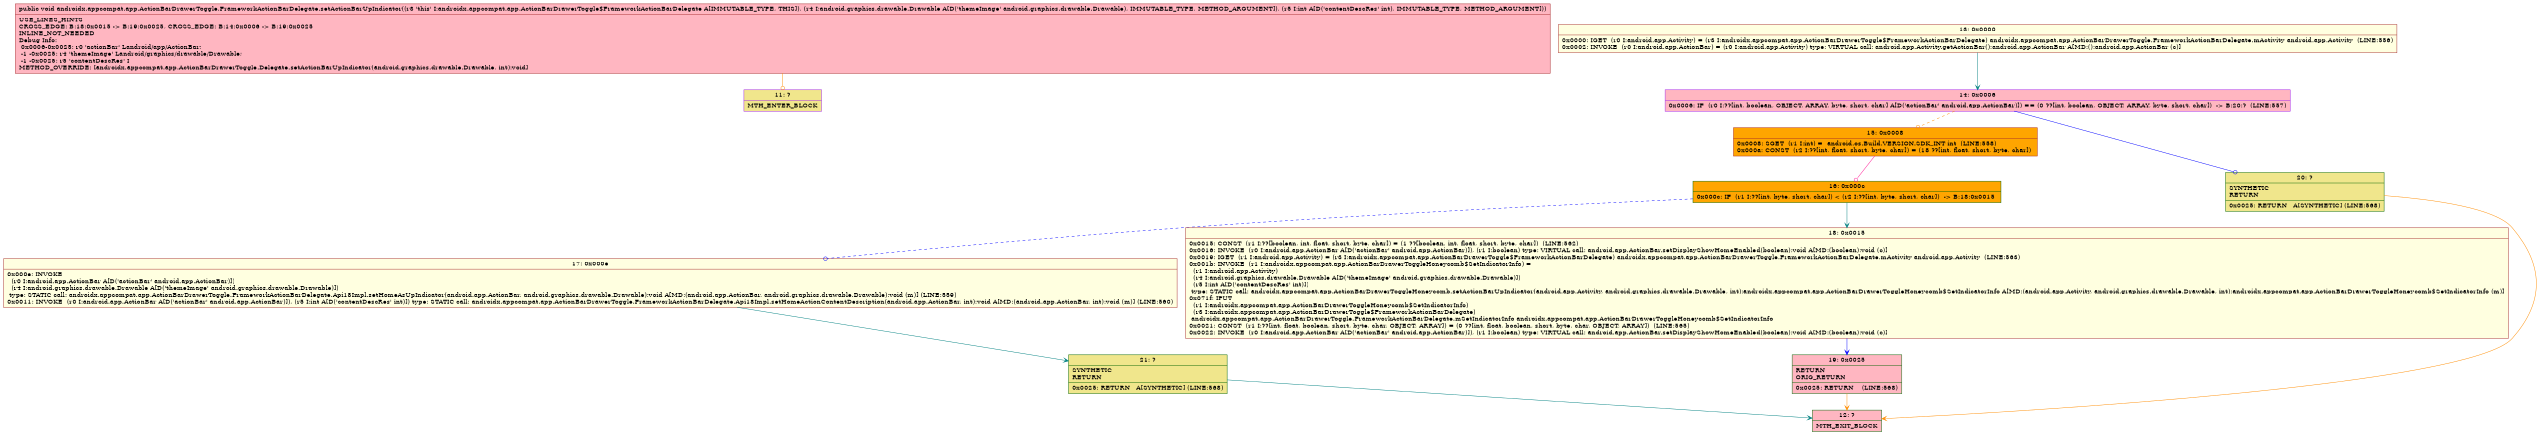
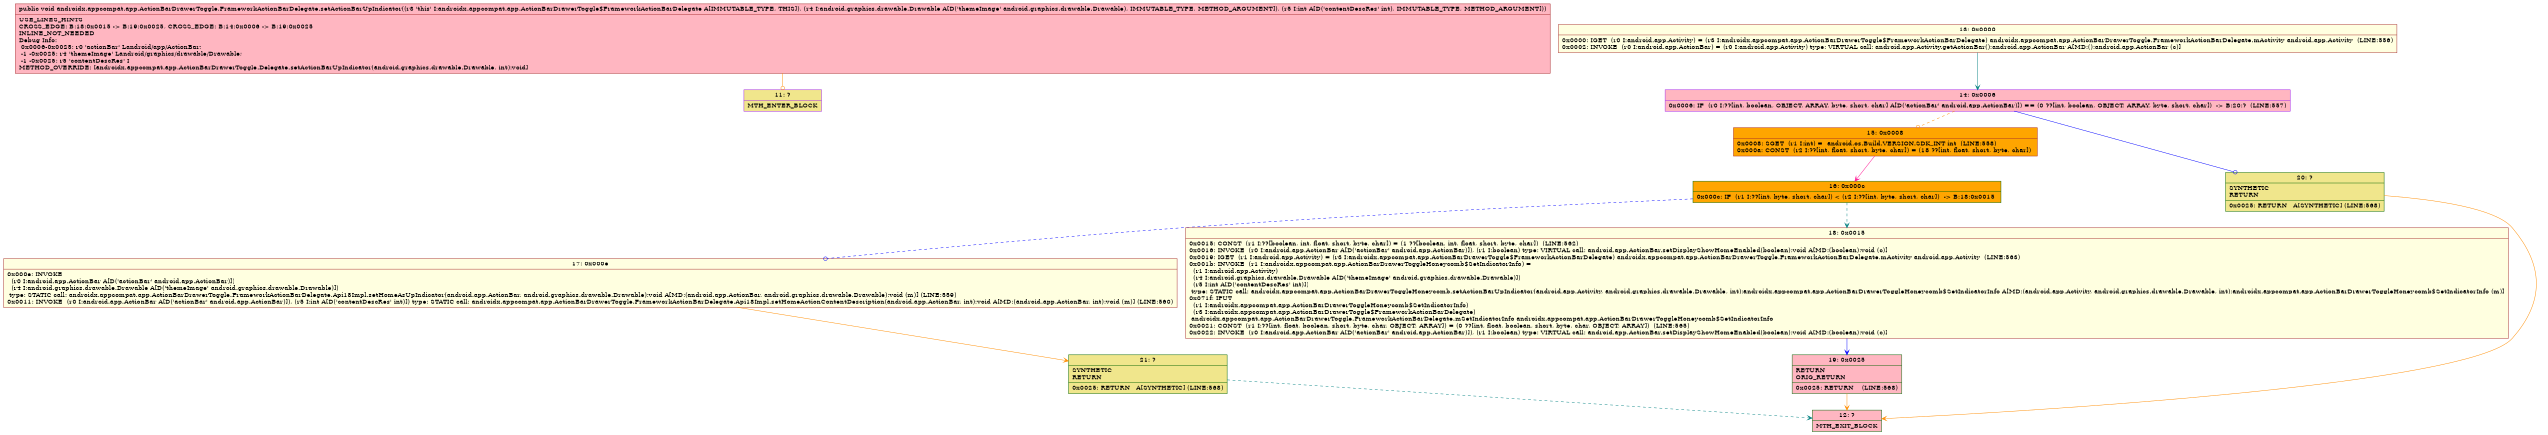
edge "15: 0x0008" -> "16: 0x000c": arrowhead odot -> vee
edge "16: 0x000c" -> "18: 0x0015": style solid -> dashed
edge "17: 0x000e" -> "21: ?": color teal -> darkorange
edge "21: ?" -> "12: ?": style solid -> dashed
